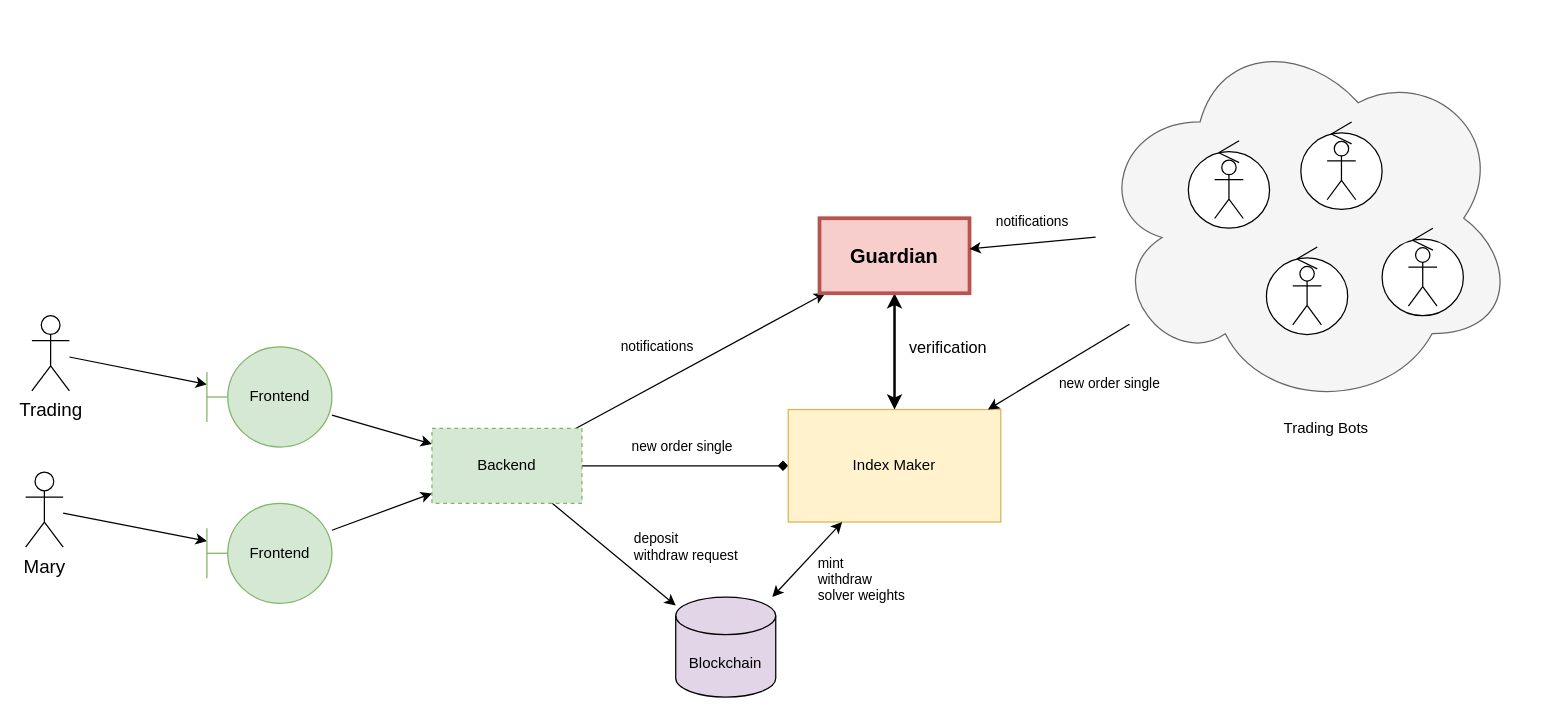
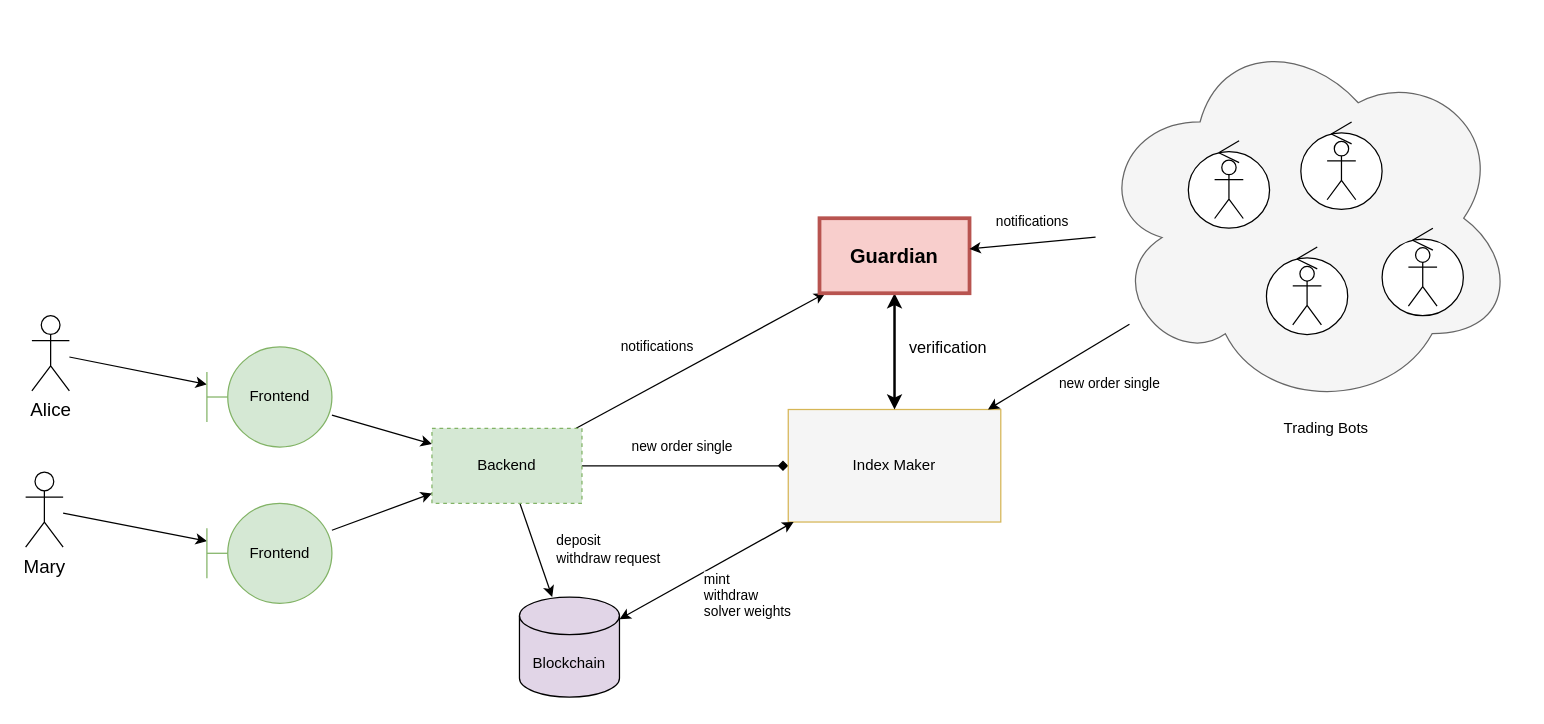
node "Trading": label "Trading" -> "Alice"
node "Index Maker": fillcolor #fff2cc -> #f5f5f5
node "Blockchain": moved (726, 647) -> (569, 647)
